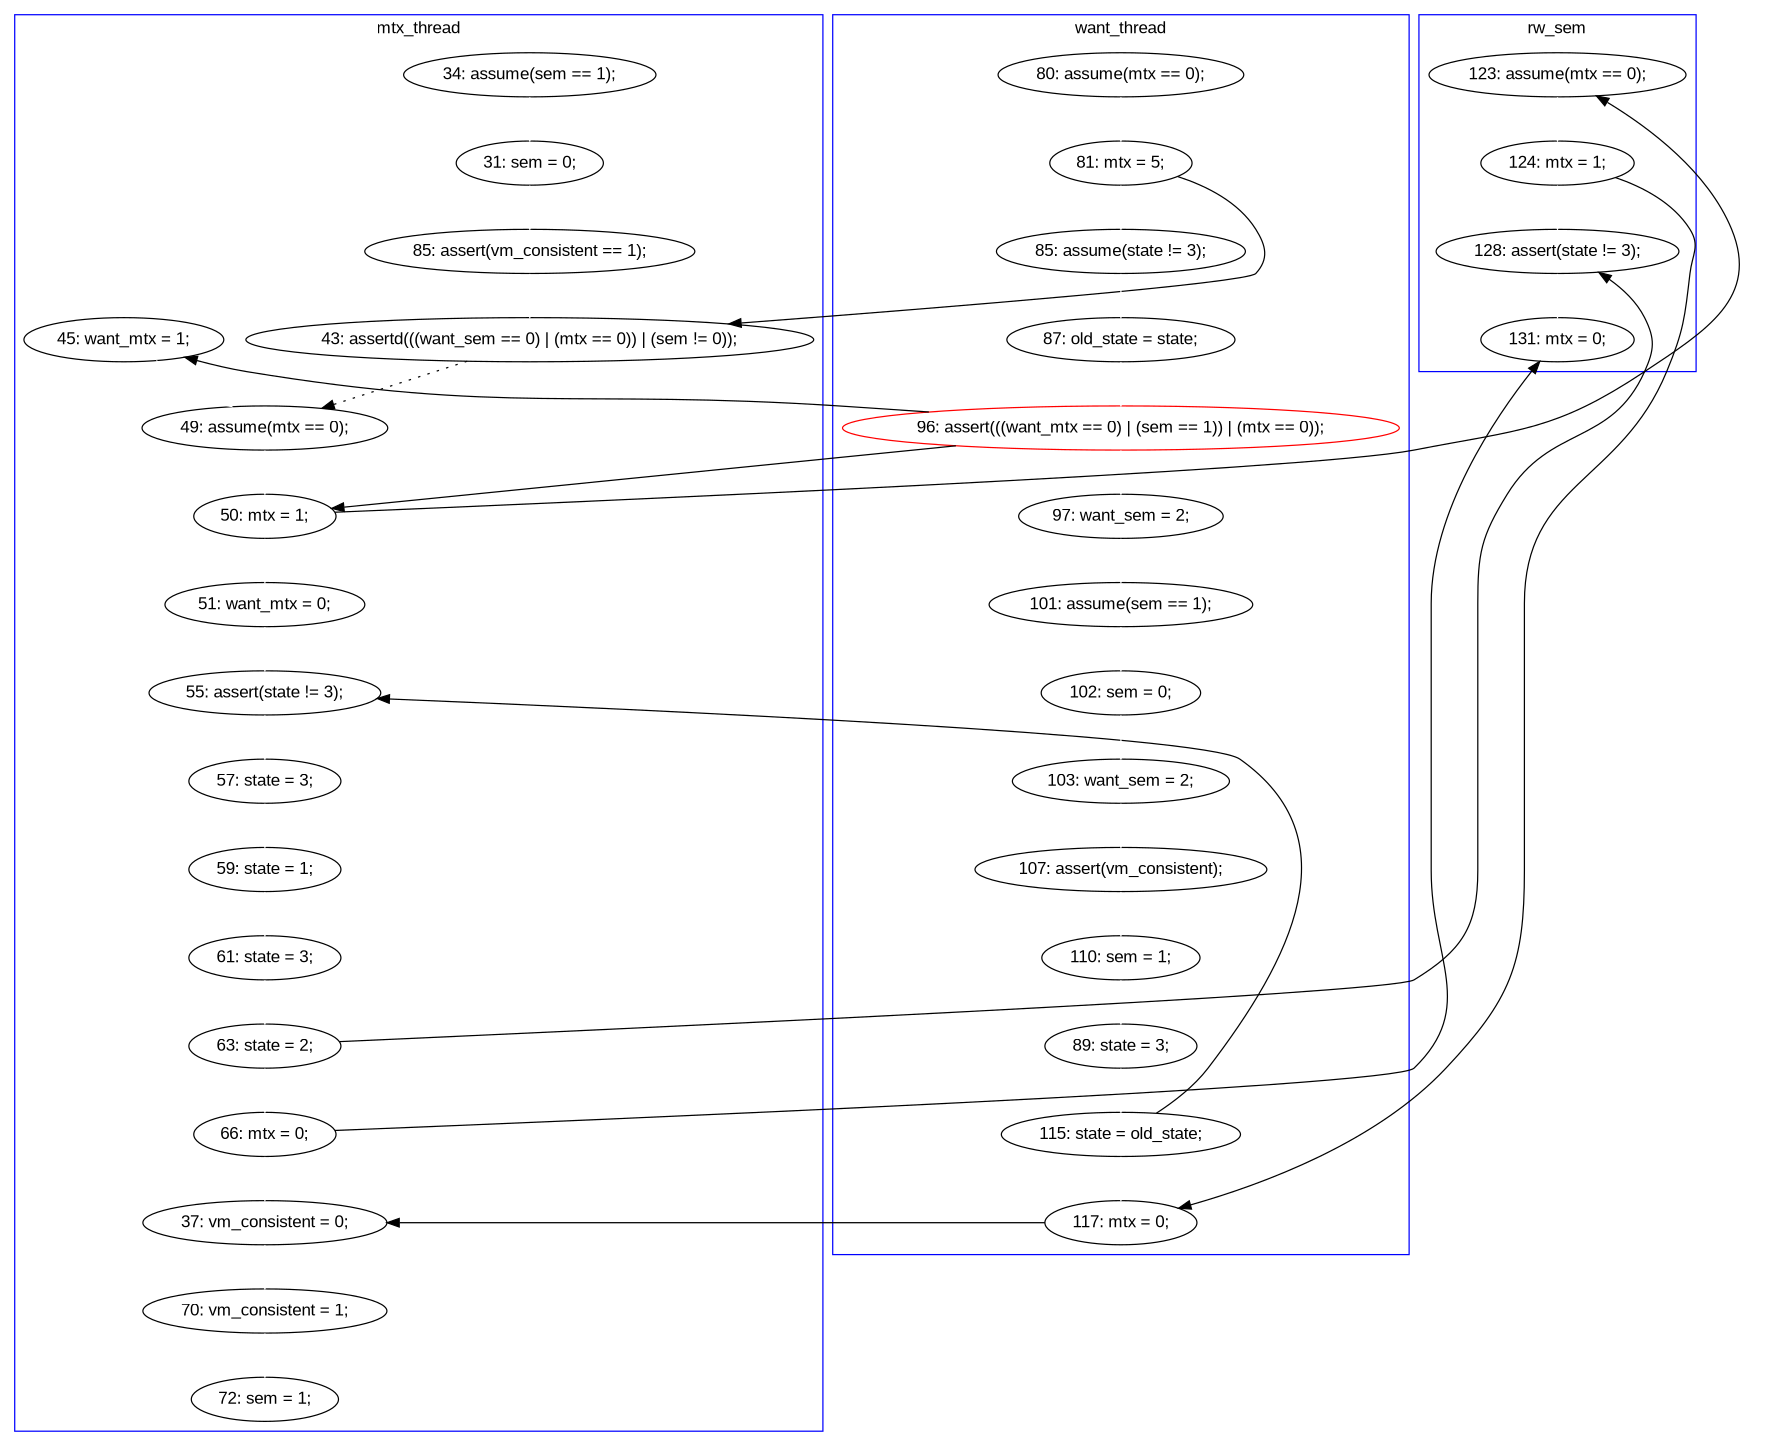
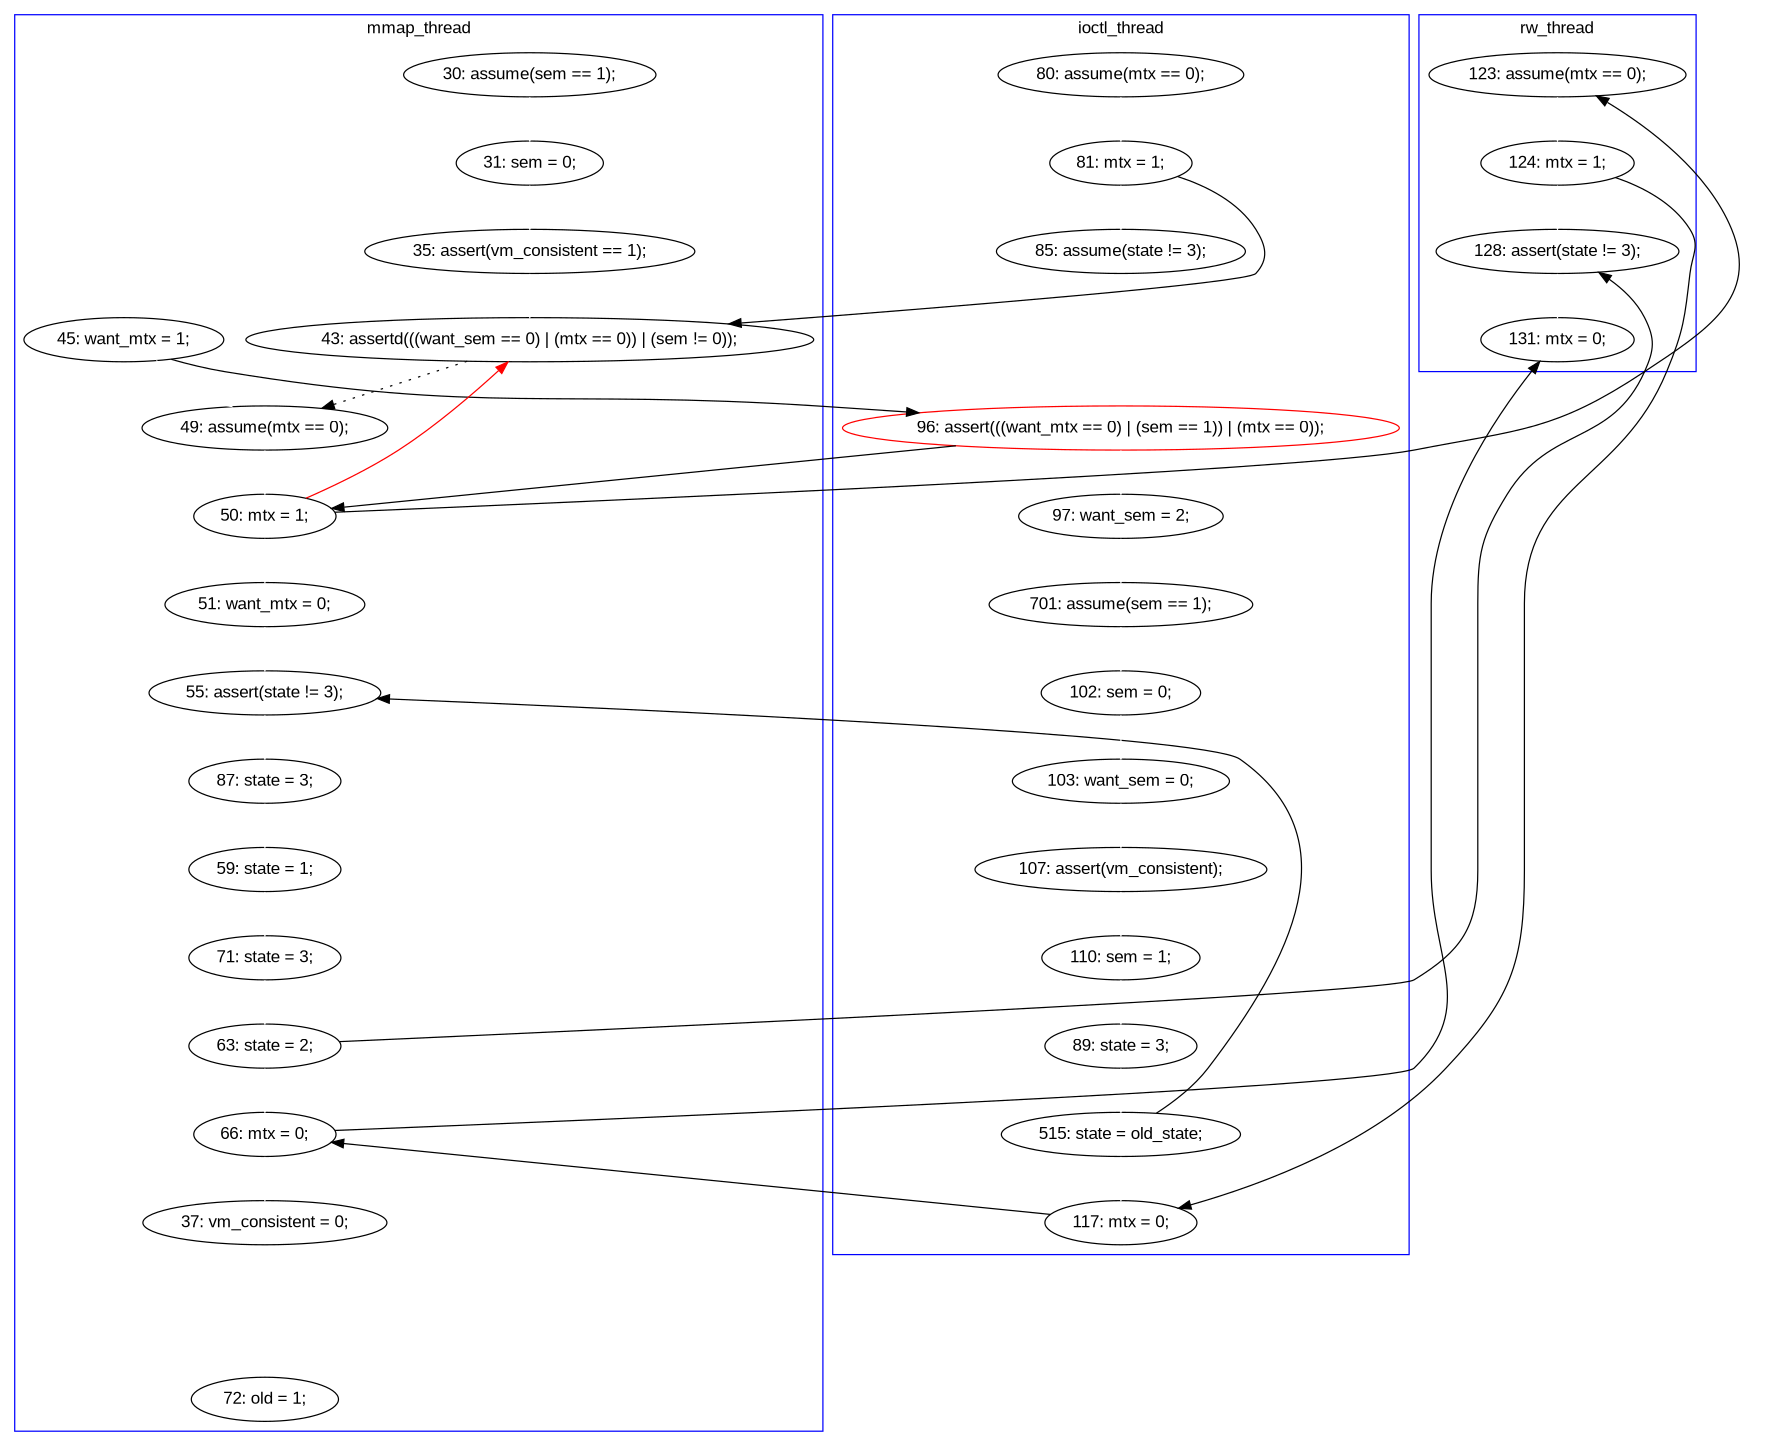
cluster "mtx_thread": label "mtx_thread" -> "mmap_thread"
cluster "want_thread": label "want_thread" -> "ioctl_thread"
cluster "rw_sem": label "rw_sem" -> "rw_thread"
node "34: assume(sem == 1);": label "34: assume(sem == 1);" -> "30: assume(sem == 1);"
node "81: mtx = 5;": label "81: mtx = 5;" -> "81: mtx = 1;"
node "85: assert(vm_consistent == 1);": label "85: assert(vm_consistent == 1);" -> "35: assert(vm_consistent == 1);"
node "87: old_state = state;": removed
edge "96: assert(((want_mtx == 0) | (sem == 1)) | (mtx == 0));" -> "45: want_mtx = 1;": reversed
edge "50: mtx = 1;" -> "43: assertd(((want_sem == 0) | (mtx == 0)) | (sem != 0));": added
node "101: assume(sem == 1);": label "101: assume(sem == 1);" -> "701: assume(sem == 1);"
node "57: state = 3;": label "57: state = 3;" -> "87: state = 3;"
node "103: want_sem = 2;": label "103: want_sem = 2;" -> "103: want_sem = 0;"
node "61: state = 3;": label "61: state = 3;" -> "71: state = 3;"
node "115: state = old_state;": label "115: state = old_state;" -> "515: state = old_state;"
edge "117: mtx = 0;" -> "37: vm_consistent = 0;": now "117: mtx = 0;" -> "66: mtx = 0;"
node "70: vm_consistent = 1;": removed
node "72: sem = 1;": label "72: sem = 1;" -> "72: old = 1;"
